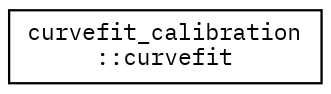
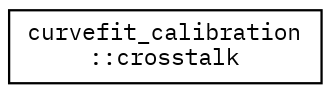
node "curvefit_calibration ::curvefit": label "curvefit_calibration ::curvefit" -> "curvefit_calibration ::crosstalk"
